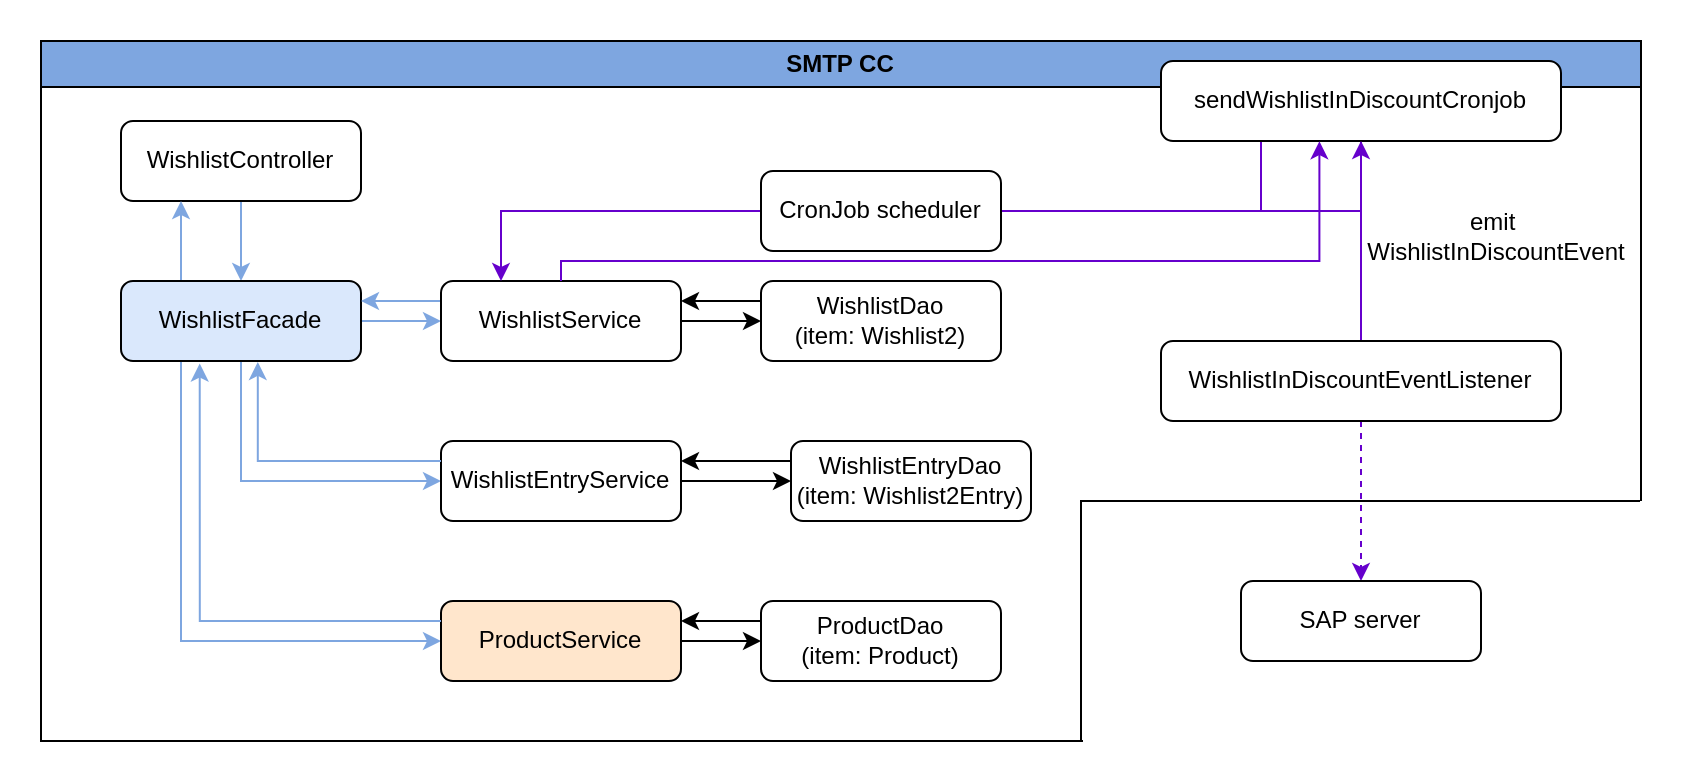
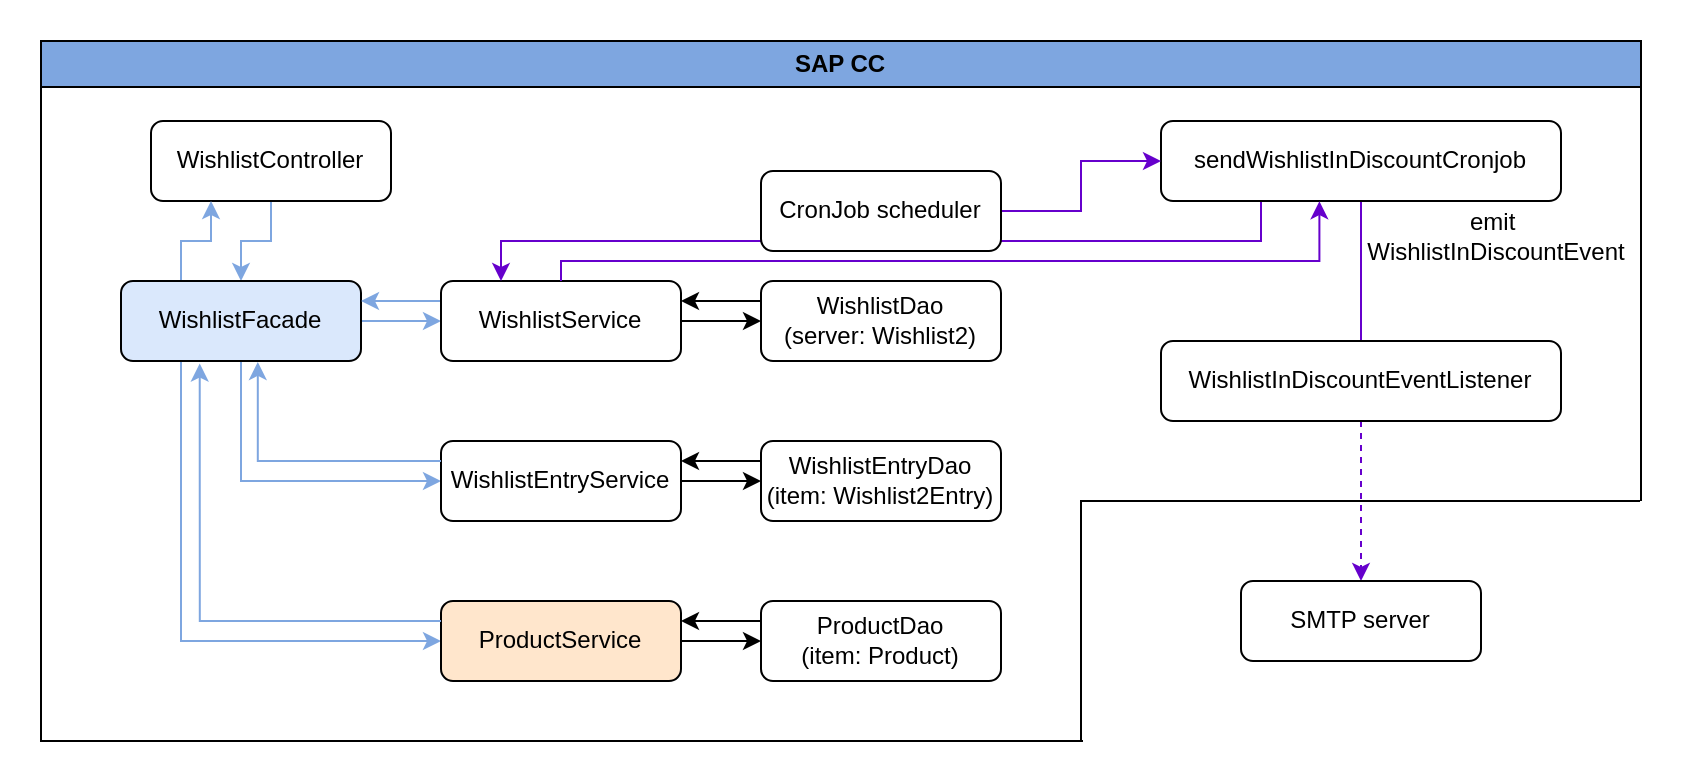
node "SMTP CC": label "SMTP CC" -> "SAP CC"
node "sendWishlistInDiscountCronjob": moved (1361, 101) -> (1361, 161)
node "WishlistController": moved (241, 161) -> (271, 161)
node "WishlistDao (item: Wishlist2)": label "WishlistDao (item: Wishlist2)" -> "WishlistDao (server: Wishlist2)"
node "WishlistEntryDao (item: Wishlist2Entry)": moved (911, 481) -> (881, 481)
node "SAP server": label "SAP server" -> "SMTP server"
